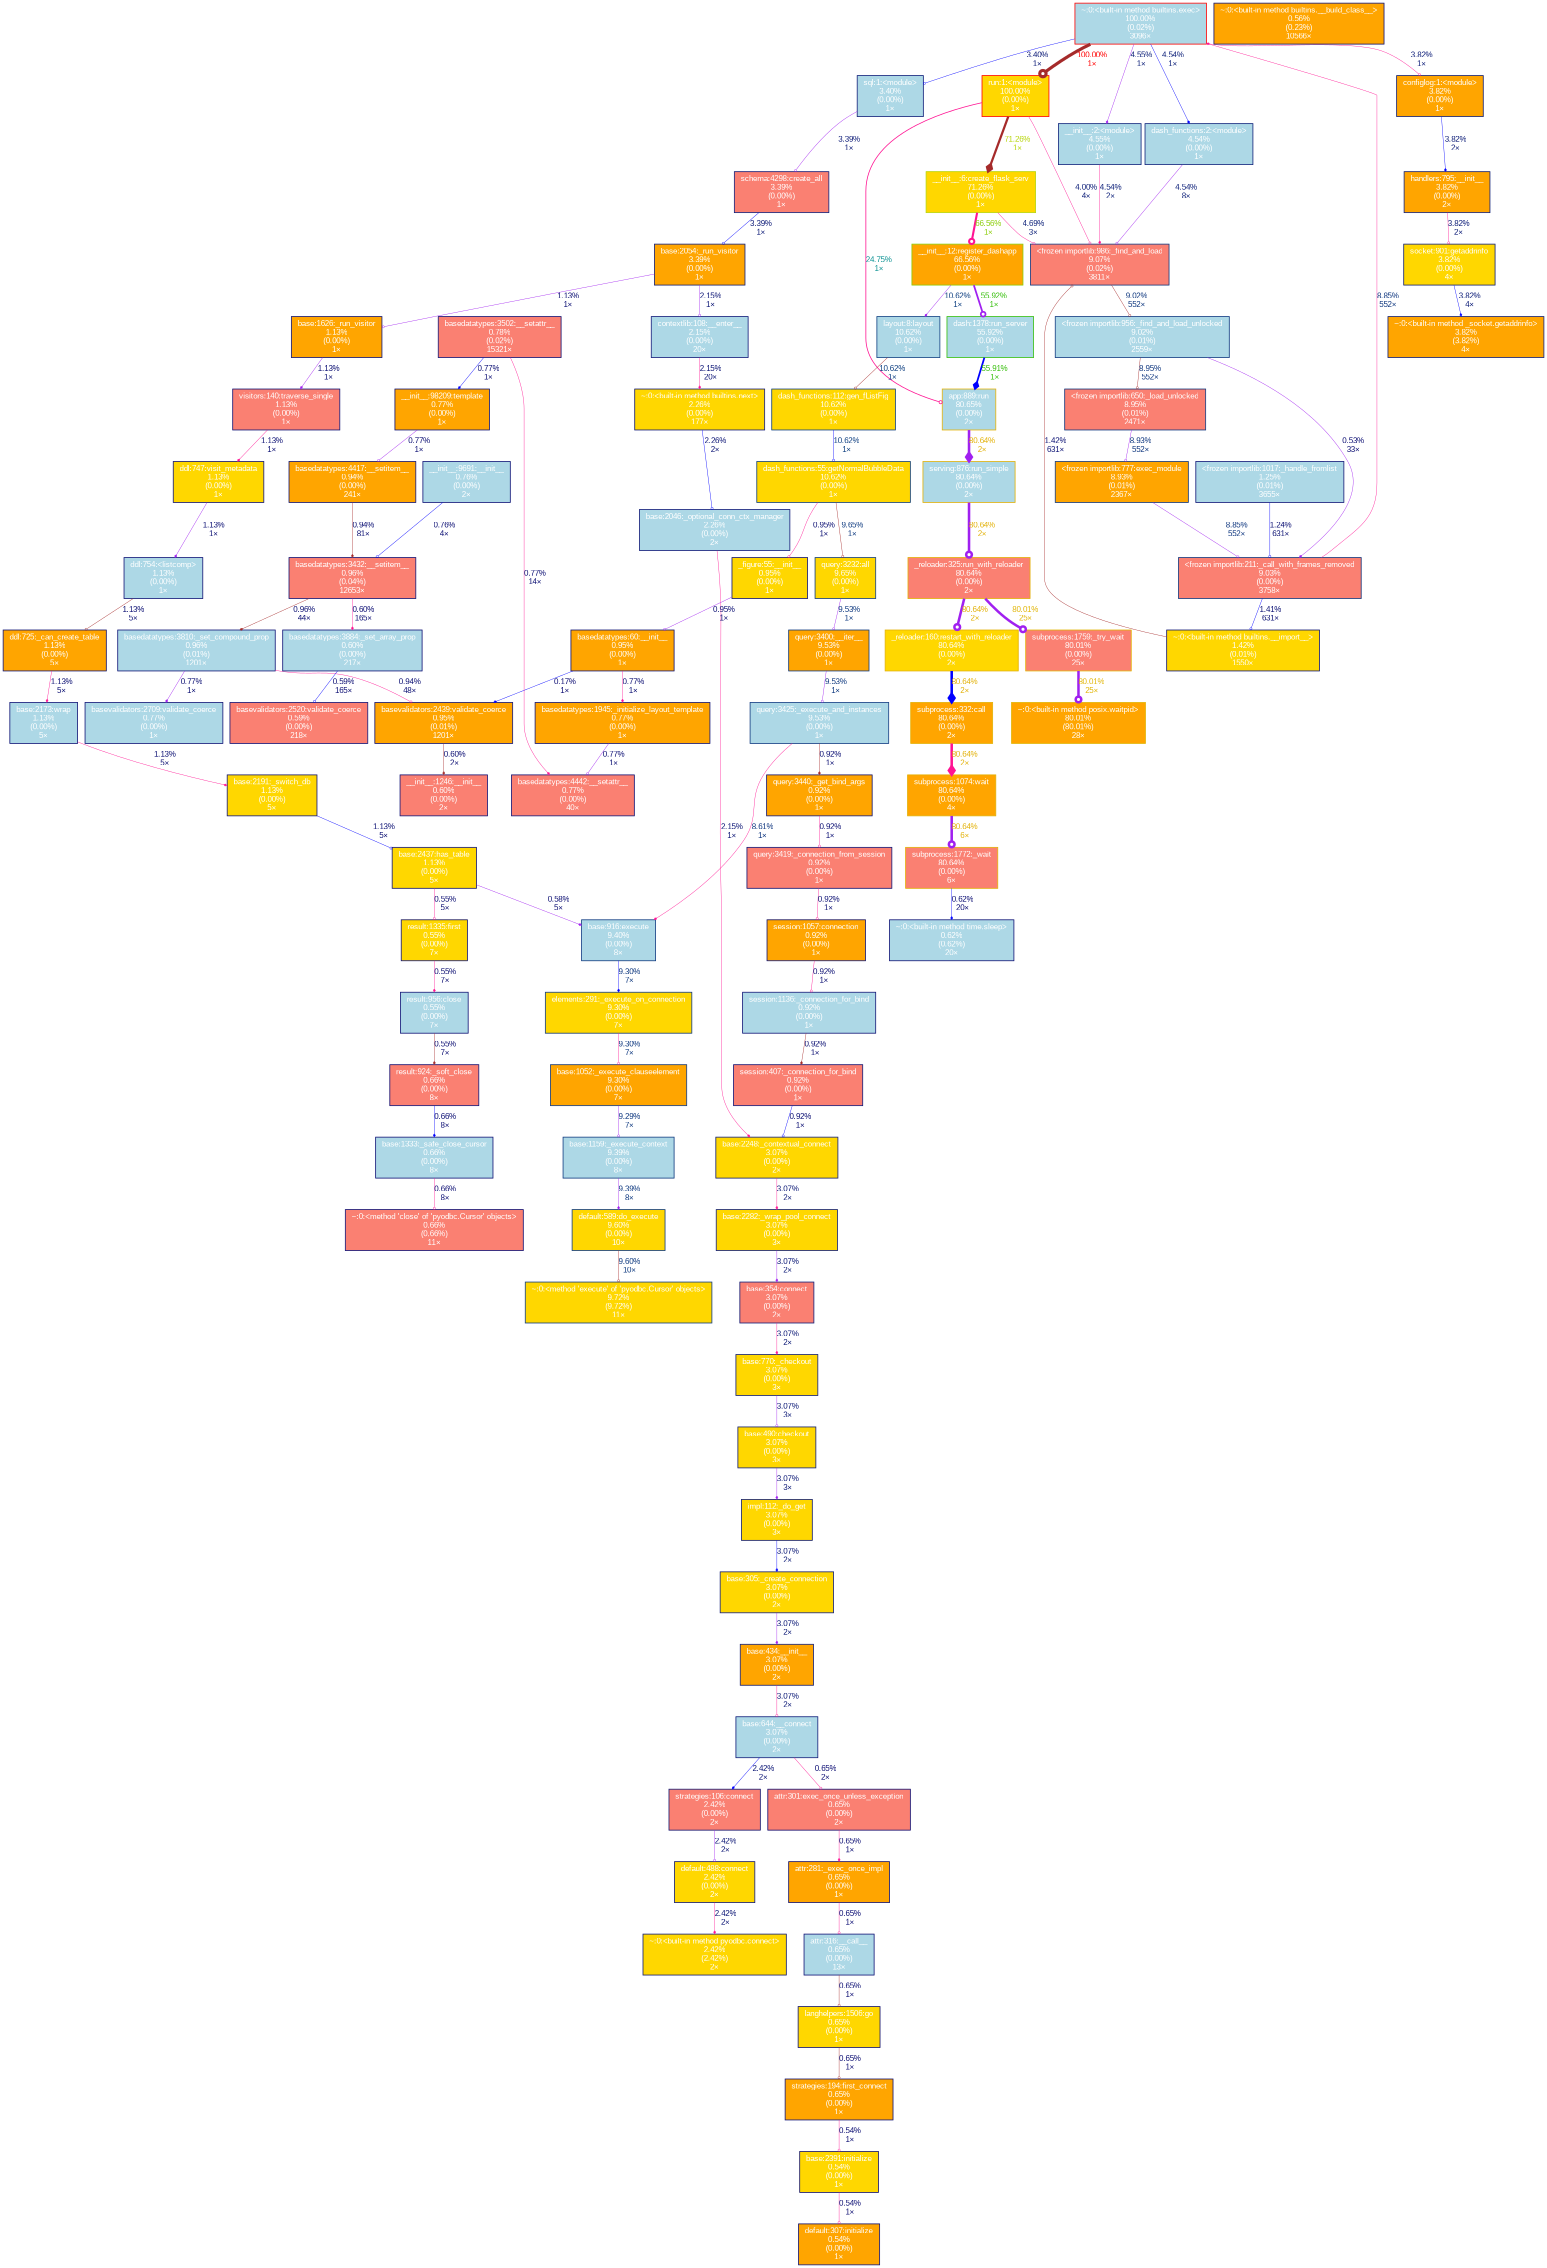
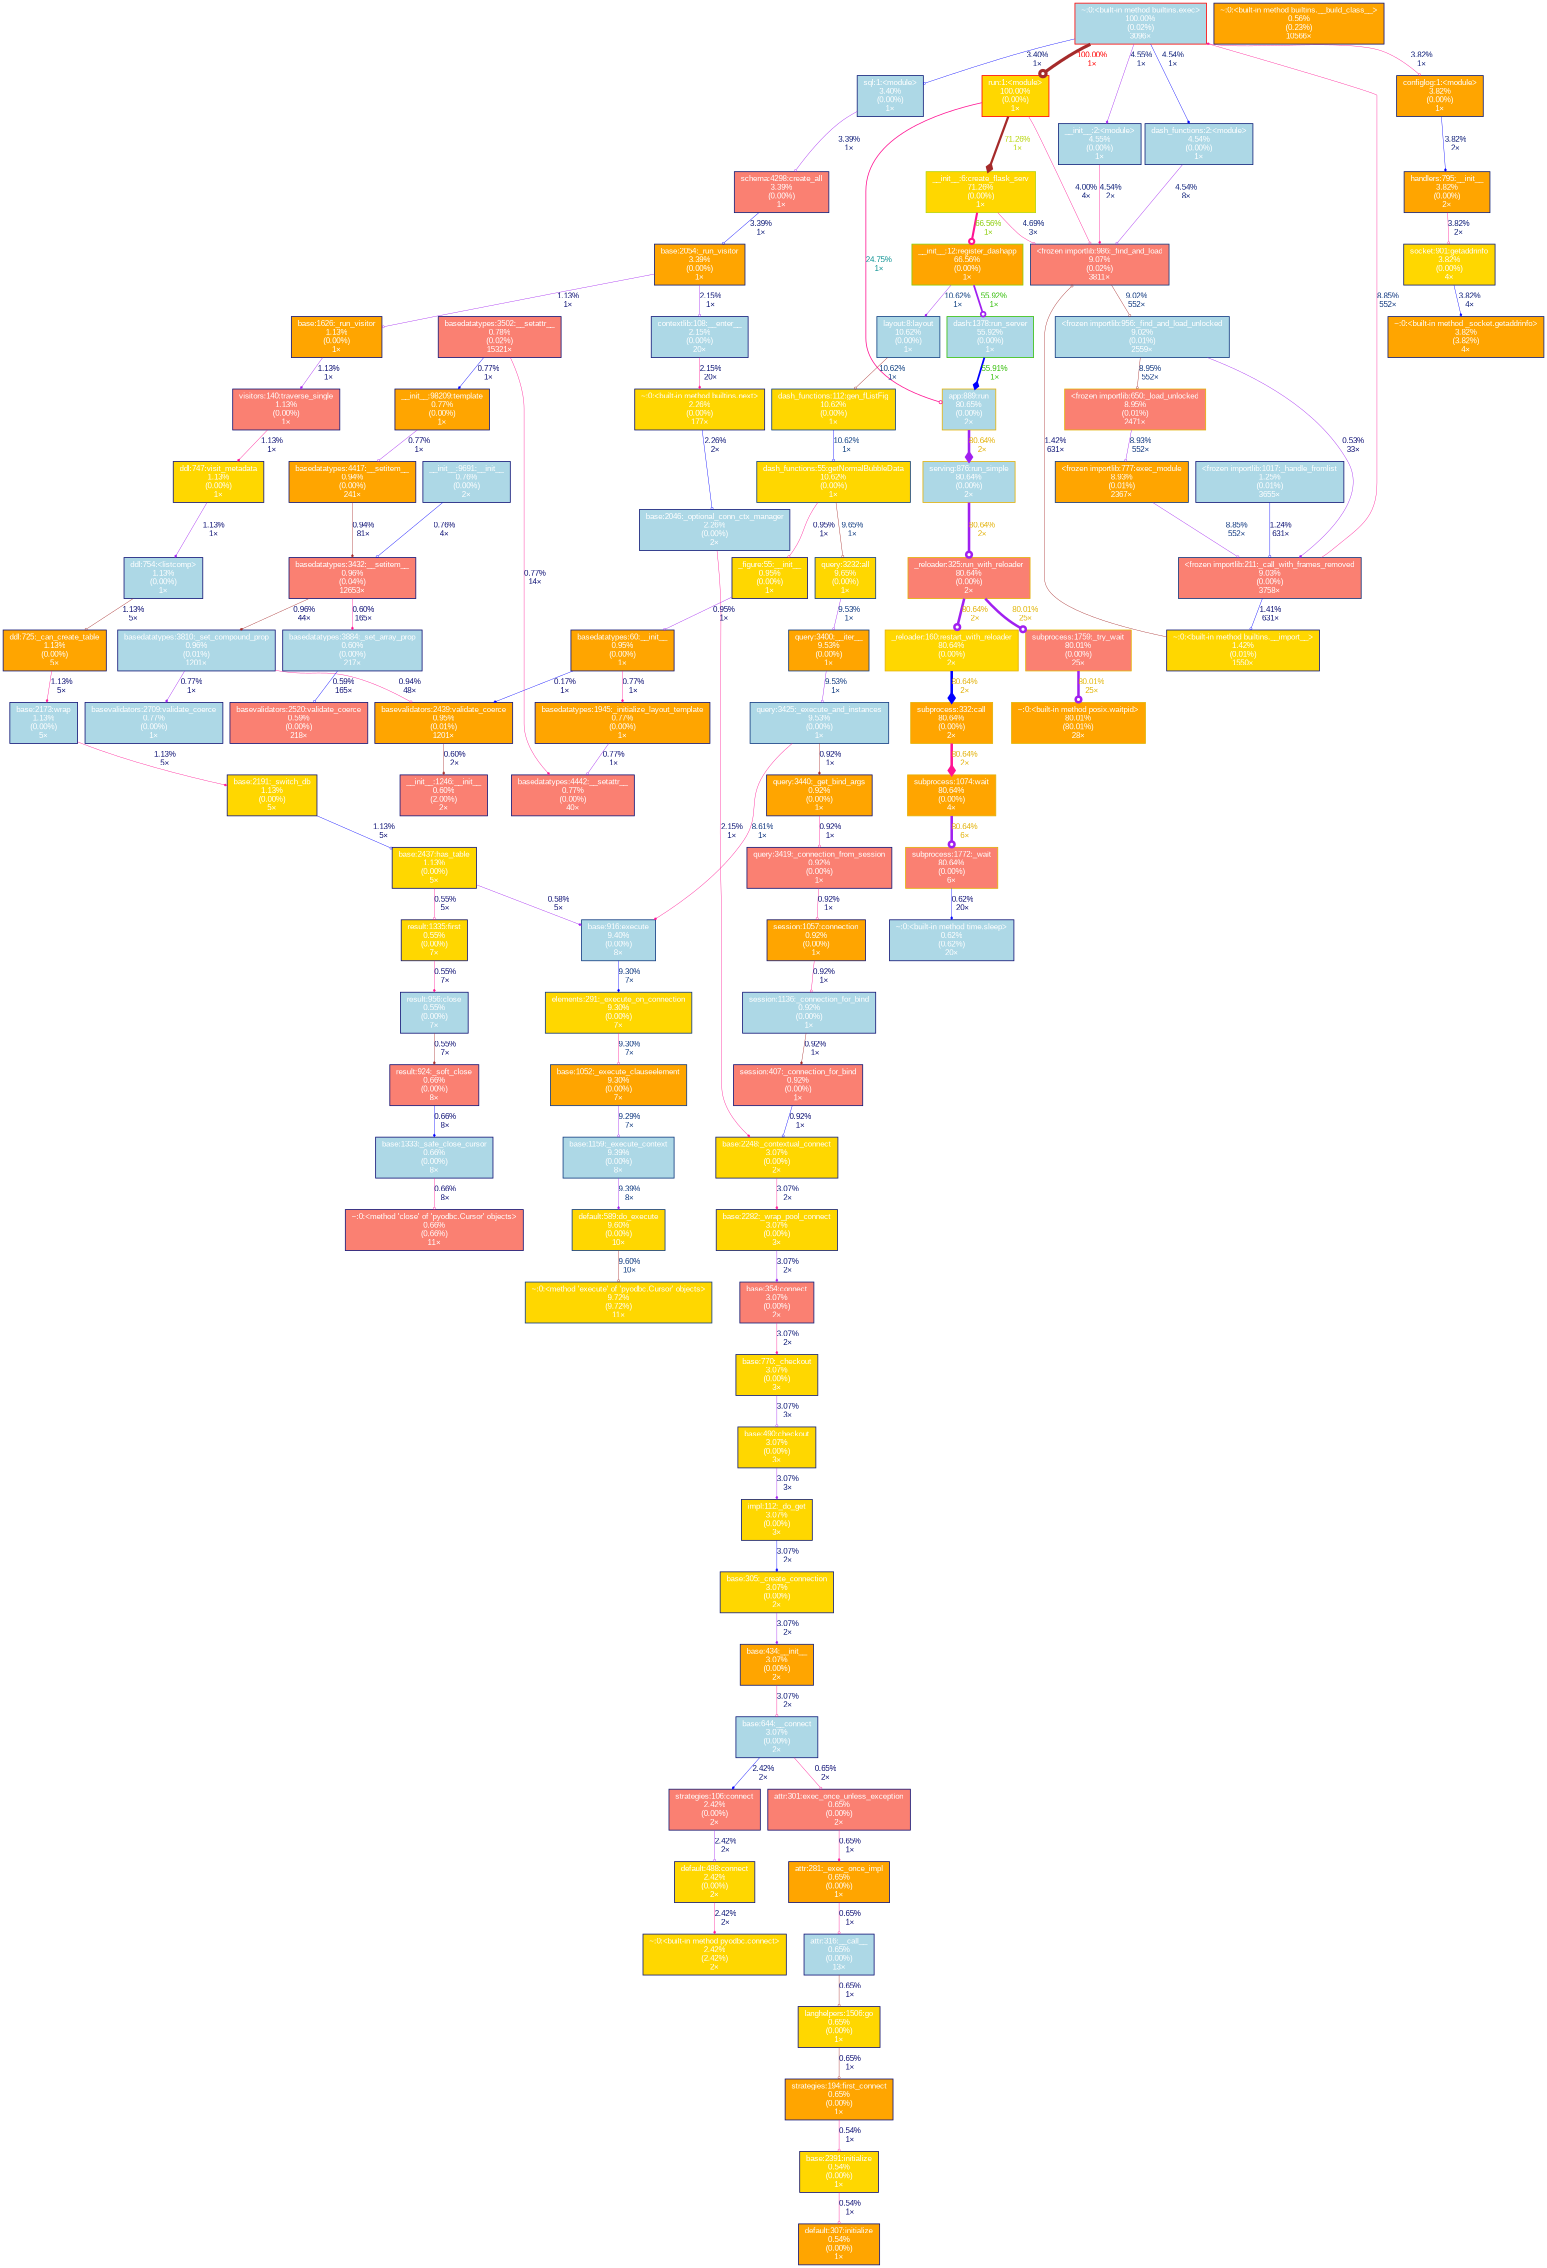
node "<frozen importlib:650:_load_unlocked 8.95% (0.01%) 2471×": color #0d357e -> #e2b004
node "__init__:1246:__init__ 0.60% (0.00%) 2×": label "__init__:1246:__init__ 0.60% (0.00%) 2×" -> "__init__:1246:__init__ 0.60% (2.00%) 2×"
